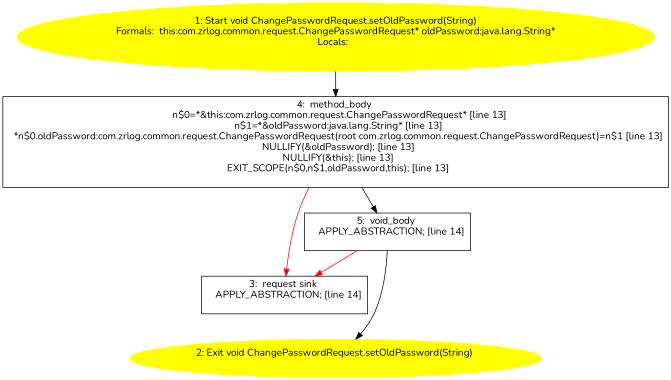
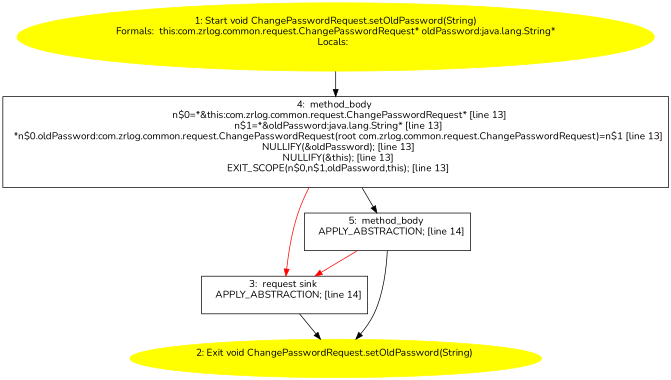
node "5:  void_body APPLY_ABSTRACTION; [line 14]": label "5:  void_body APPLY_ABSTRACTION; [line 14]" -> "5:  method_body APPLY_ABSTRACTION; [line 14]"
edge "3:  request sink APPLY_ABSTRACTION; [line 14]" -> "2: Exit void ChangePasswordRequest.setOldPassword(String)": added
